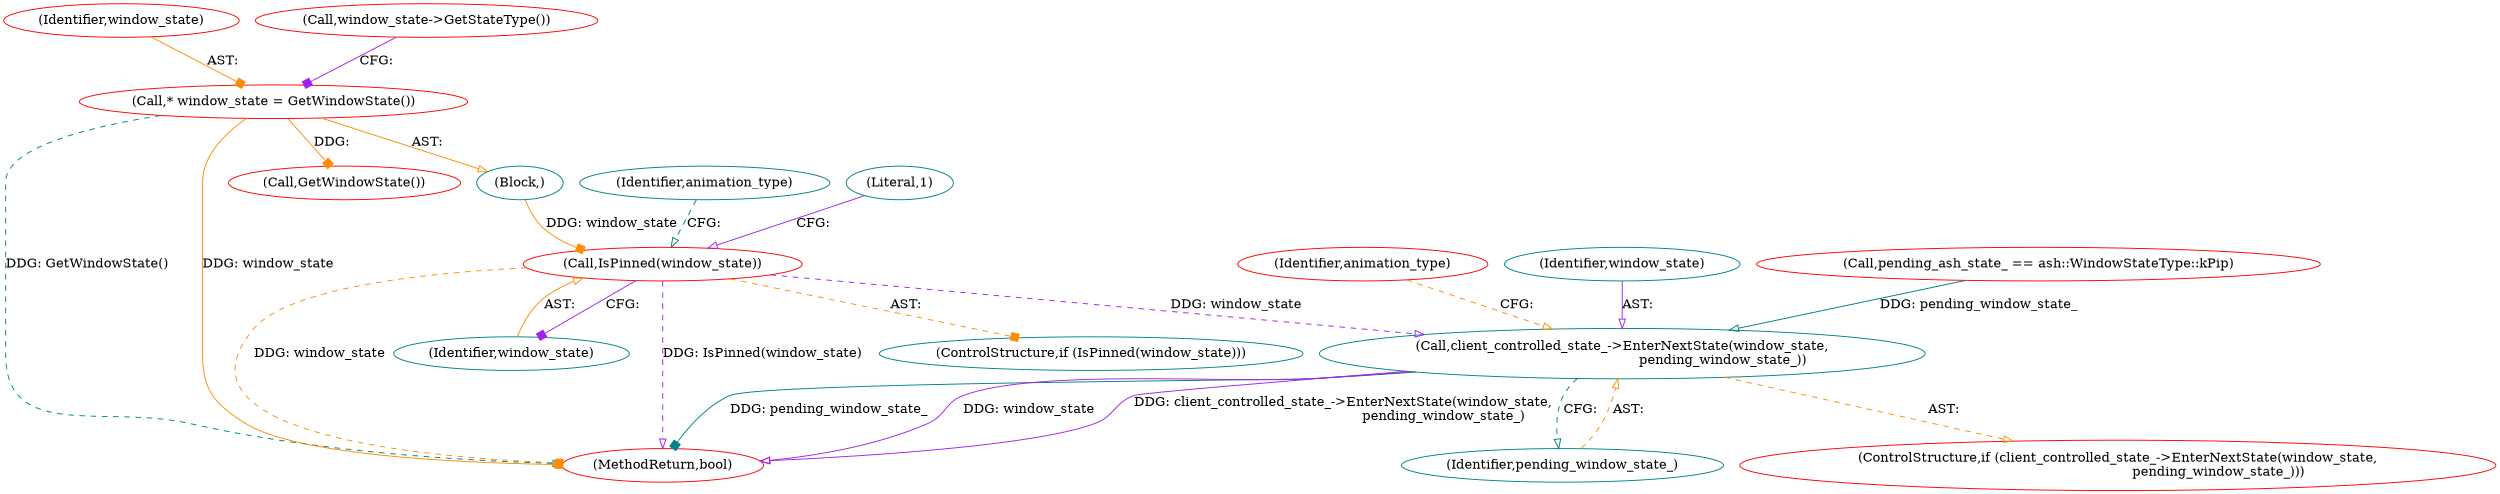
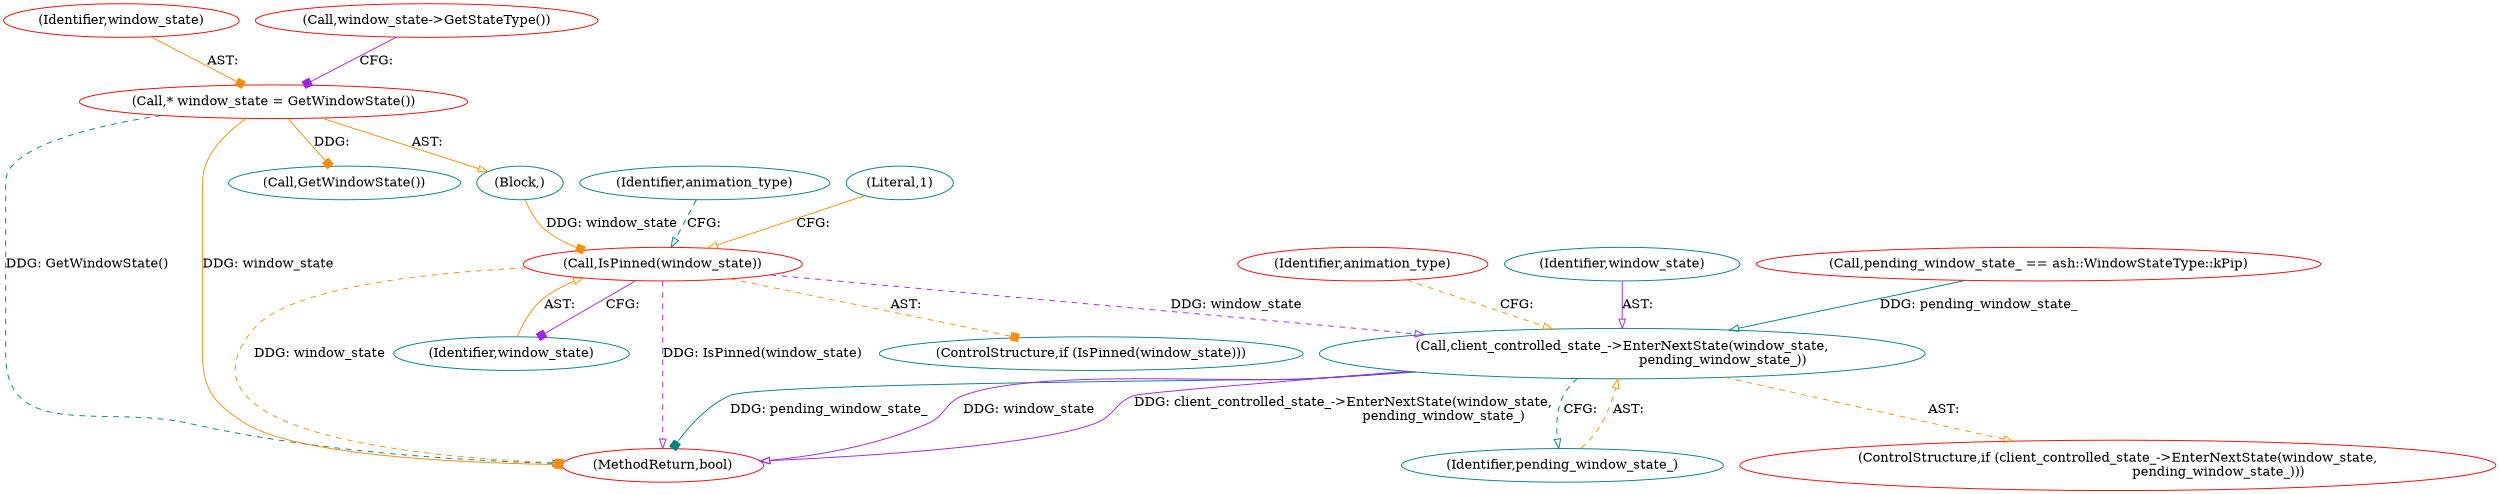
node "(Call,GetWindowState())": color red -> teal
edge "(Literal,1)" -> "(Call,IsPinned(window_state))": color purple -> darkorange
node "(Call,pending_ash_state_ == ash::WindowStateType::kPip)": label "(Call,pending_ash_state_ == ash::WindowStateType::kPip)" -> "(Call,pending_window_state_ == ash::WindowStateType::kPip)"
